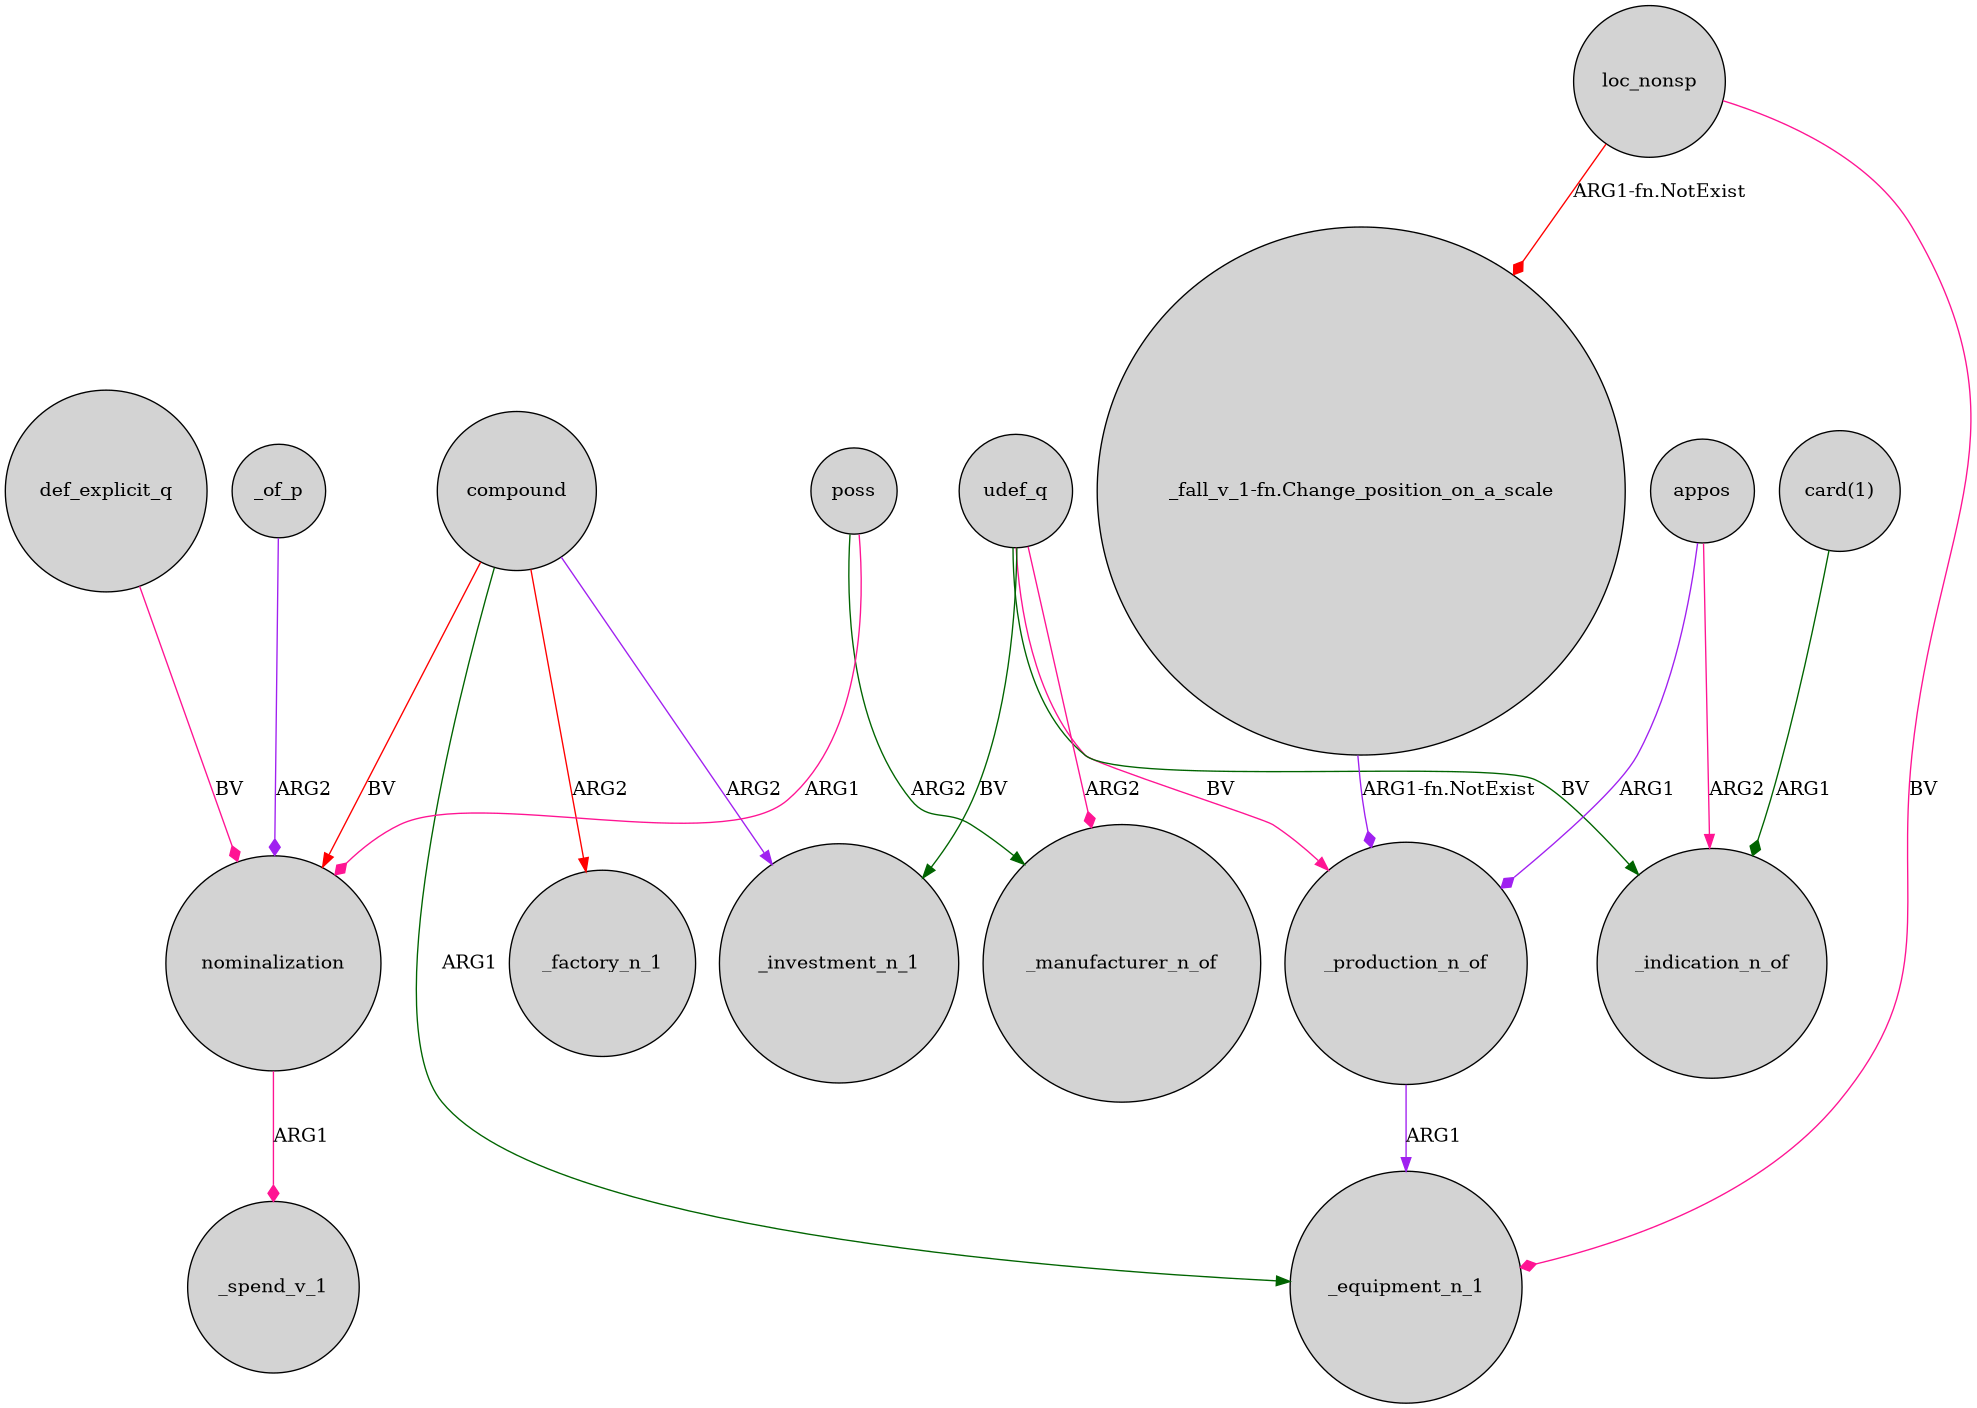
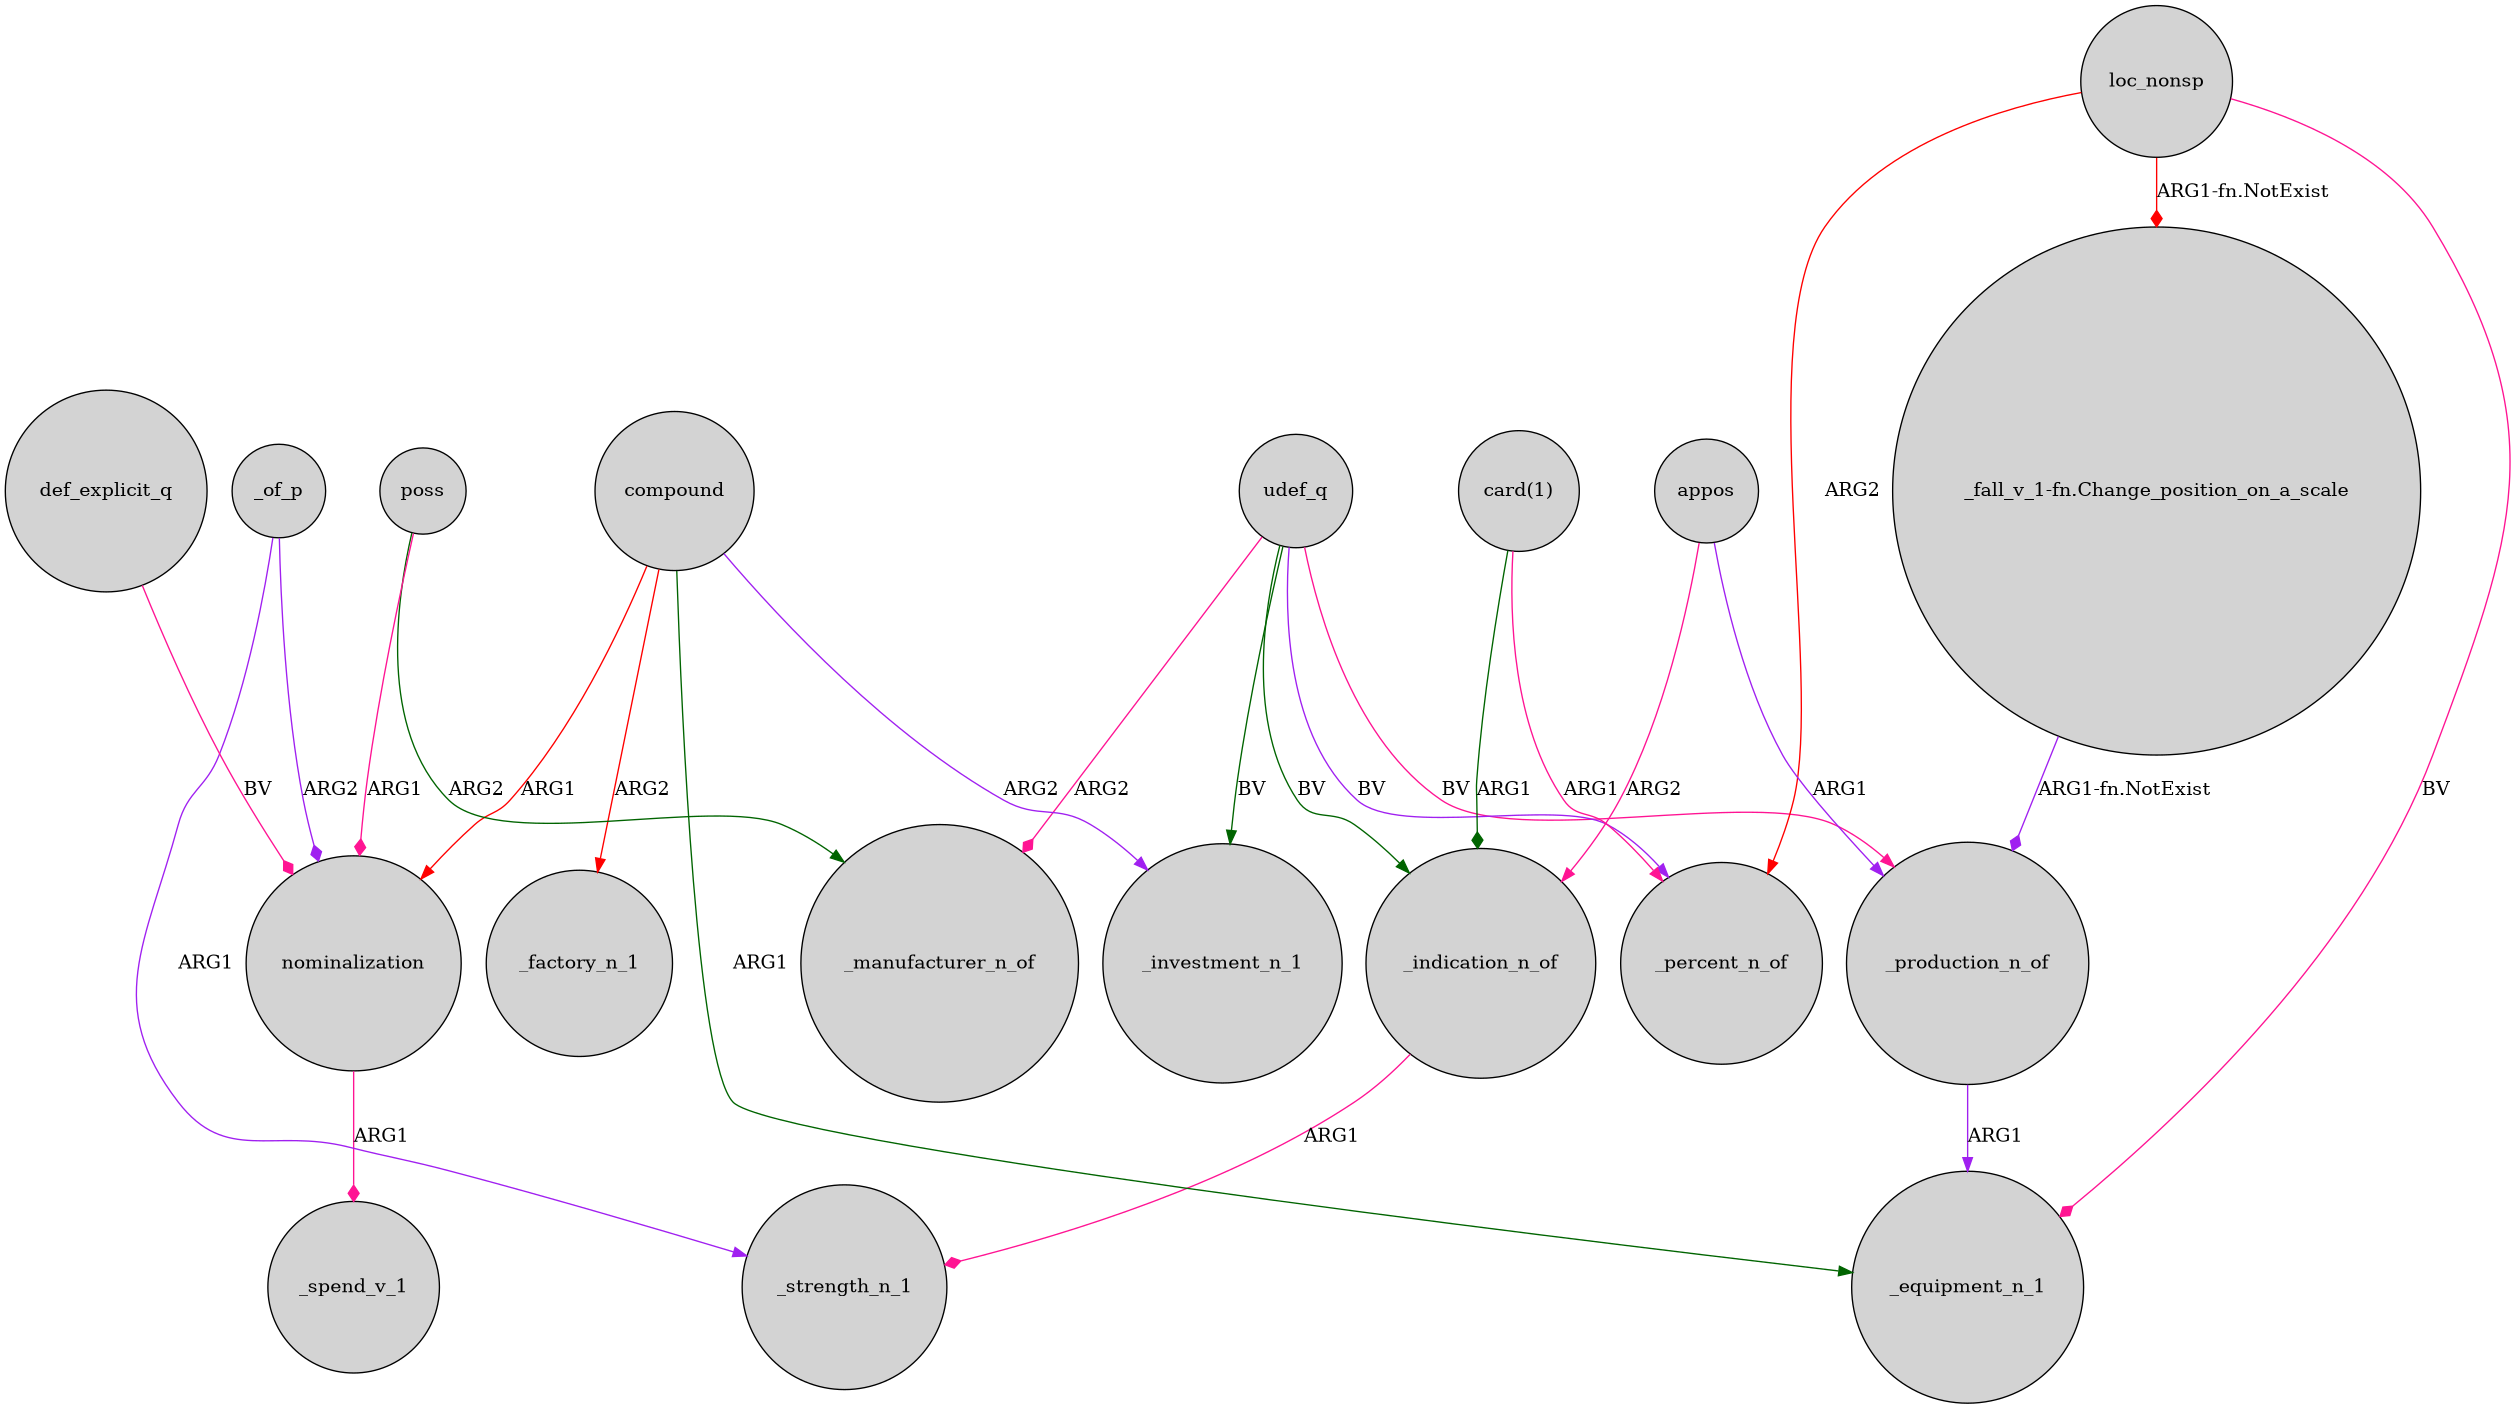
edge "appos" -> "_production_n_of": arrowhead diamond -> normal
edge "compound" -> "nominalization": label "BV" -> "ARG1"
node "_percent_n_of": added
node "_strength_n_1": added
